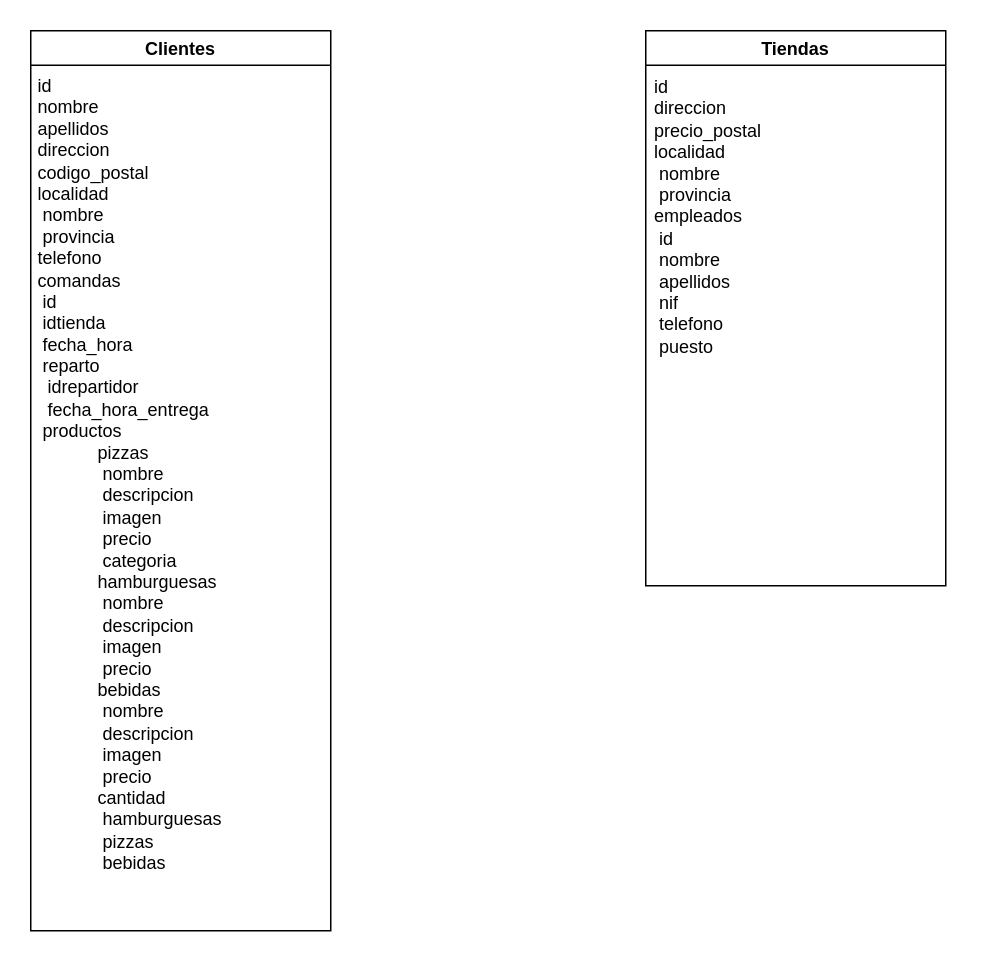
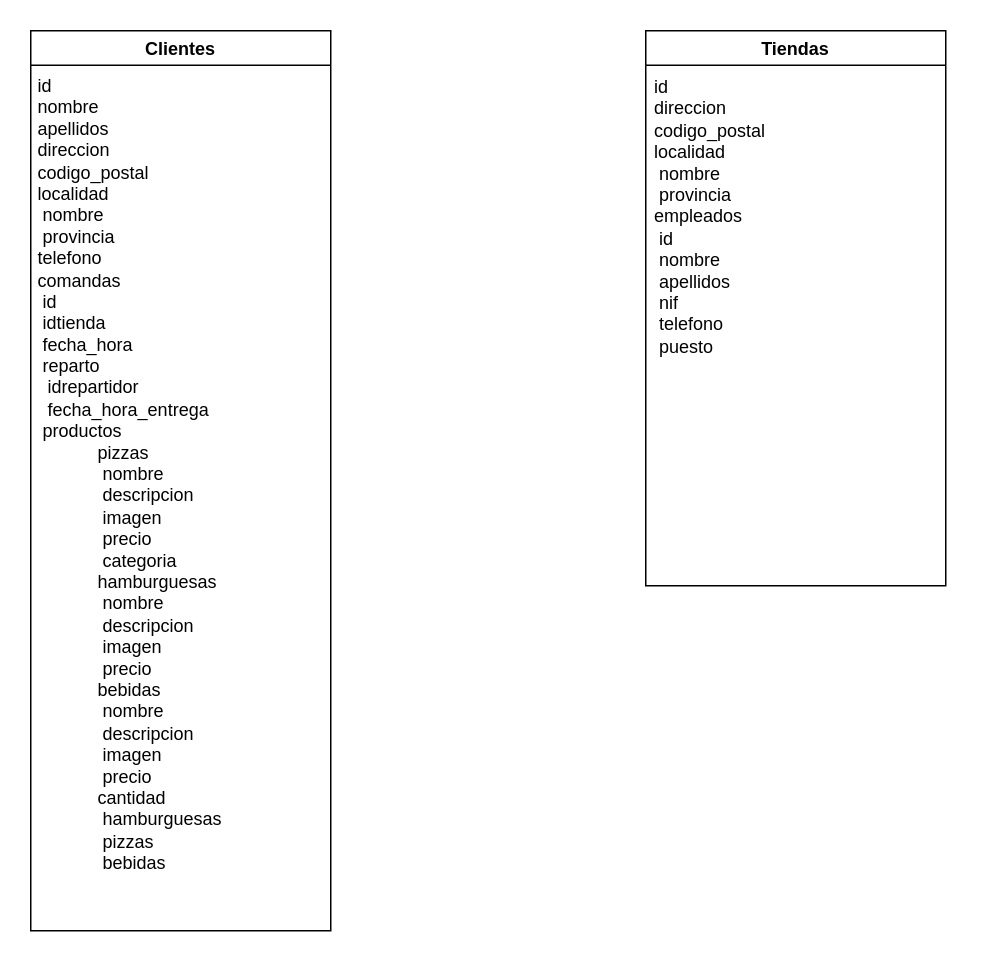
node "id direccion precio_postal localidad nombre provincia empleados id nombre apellidos nif telefono puesto": label "id direccion precio_postal localidad nombre provincia empleados id nombre apellidos nif telefono puesto" -> "id direccion codigo_postal localidad nombre provincia empleados id nombre apellidos nif telefono puesto"
